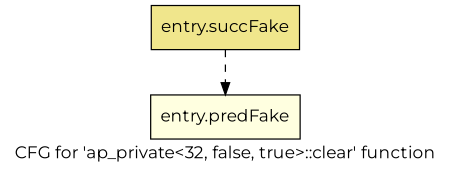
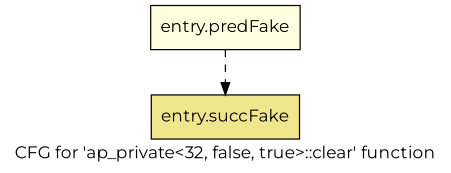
edge "entry.succFake" -> "entry.predFake": reversed
